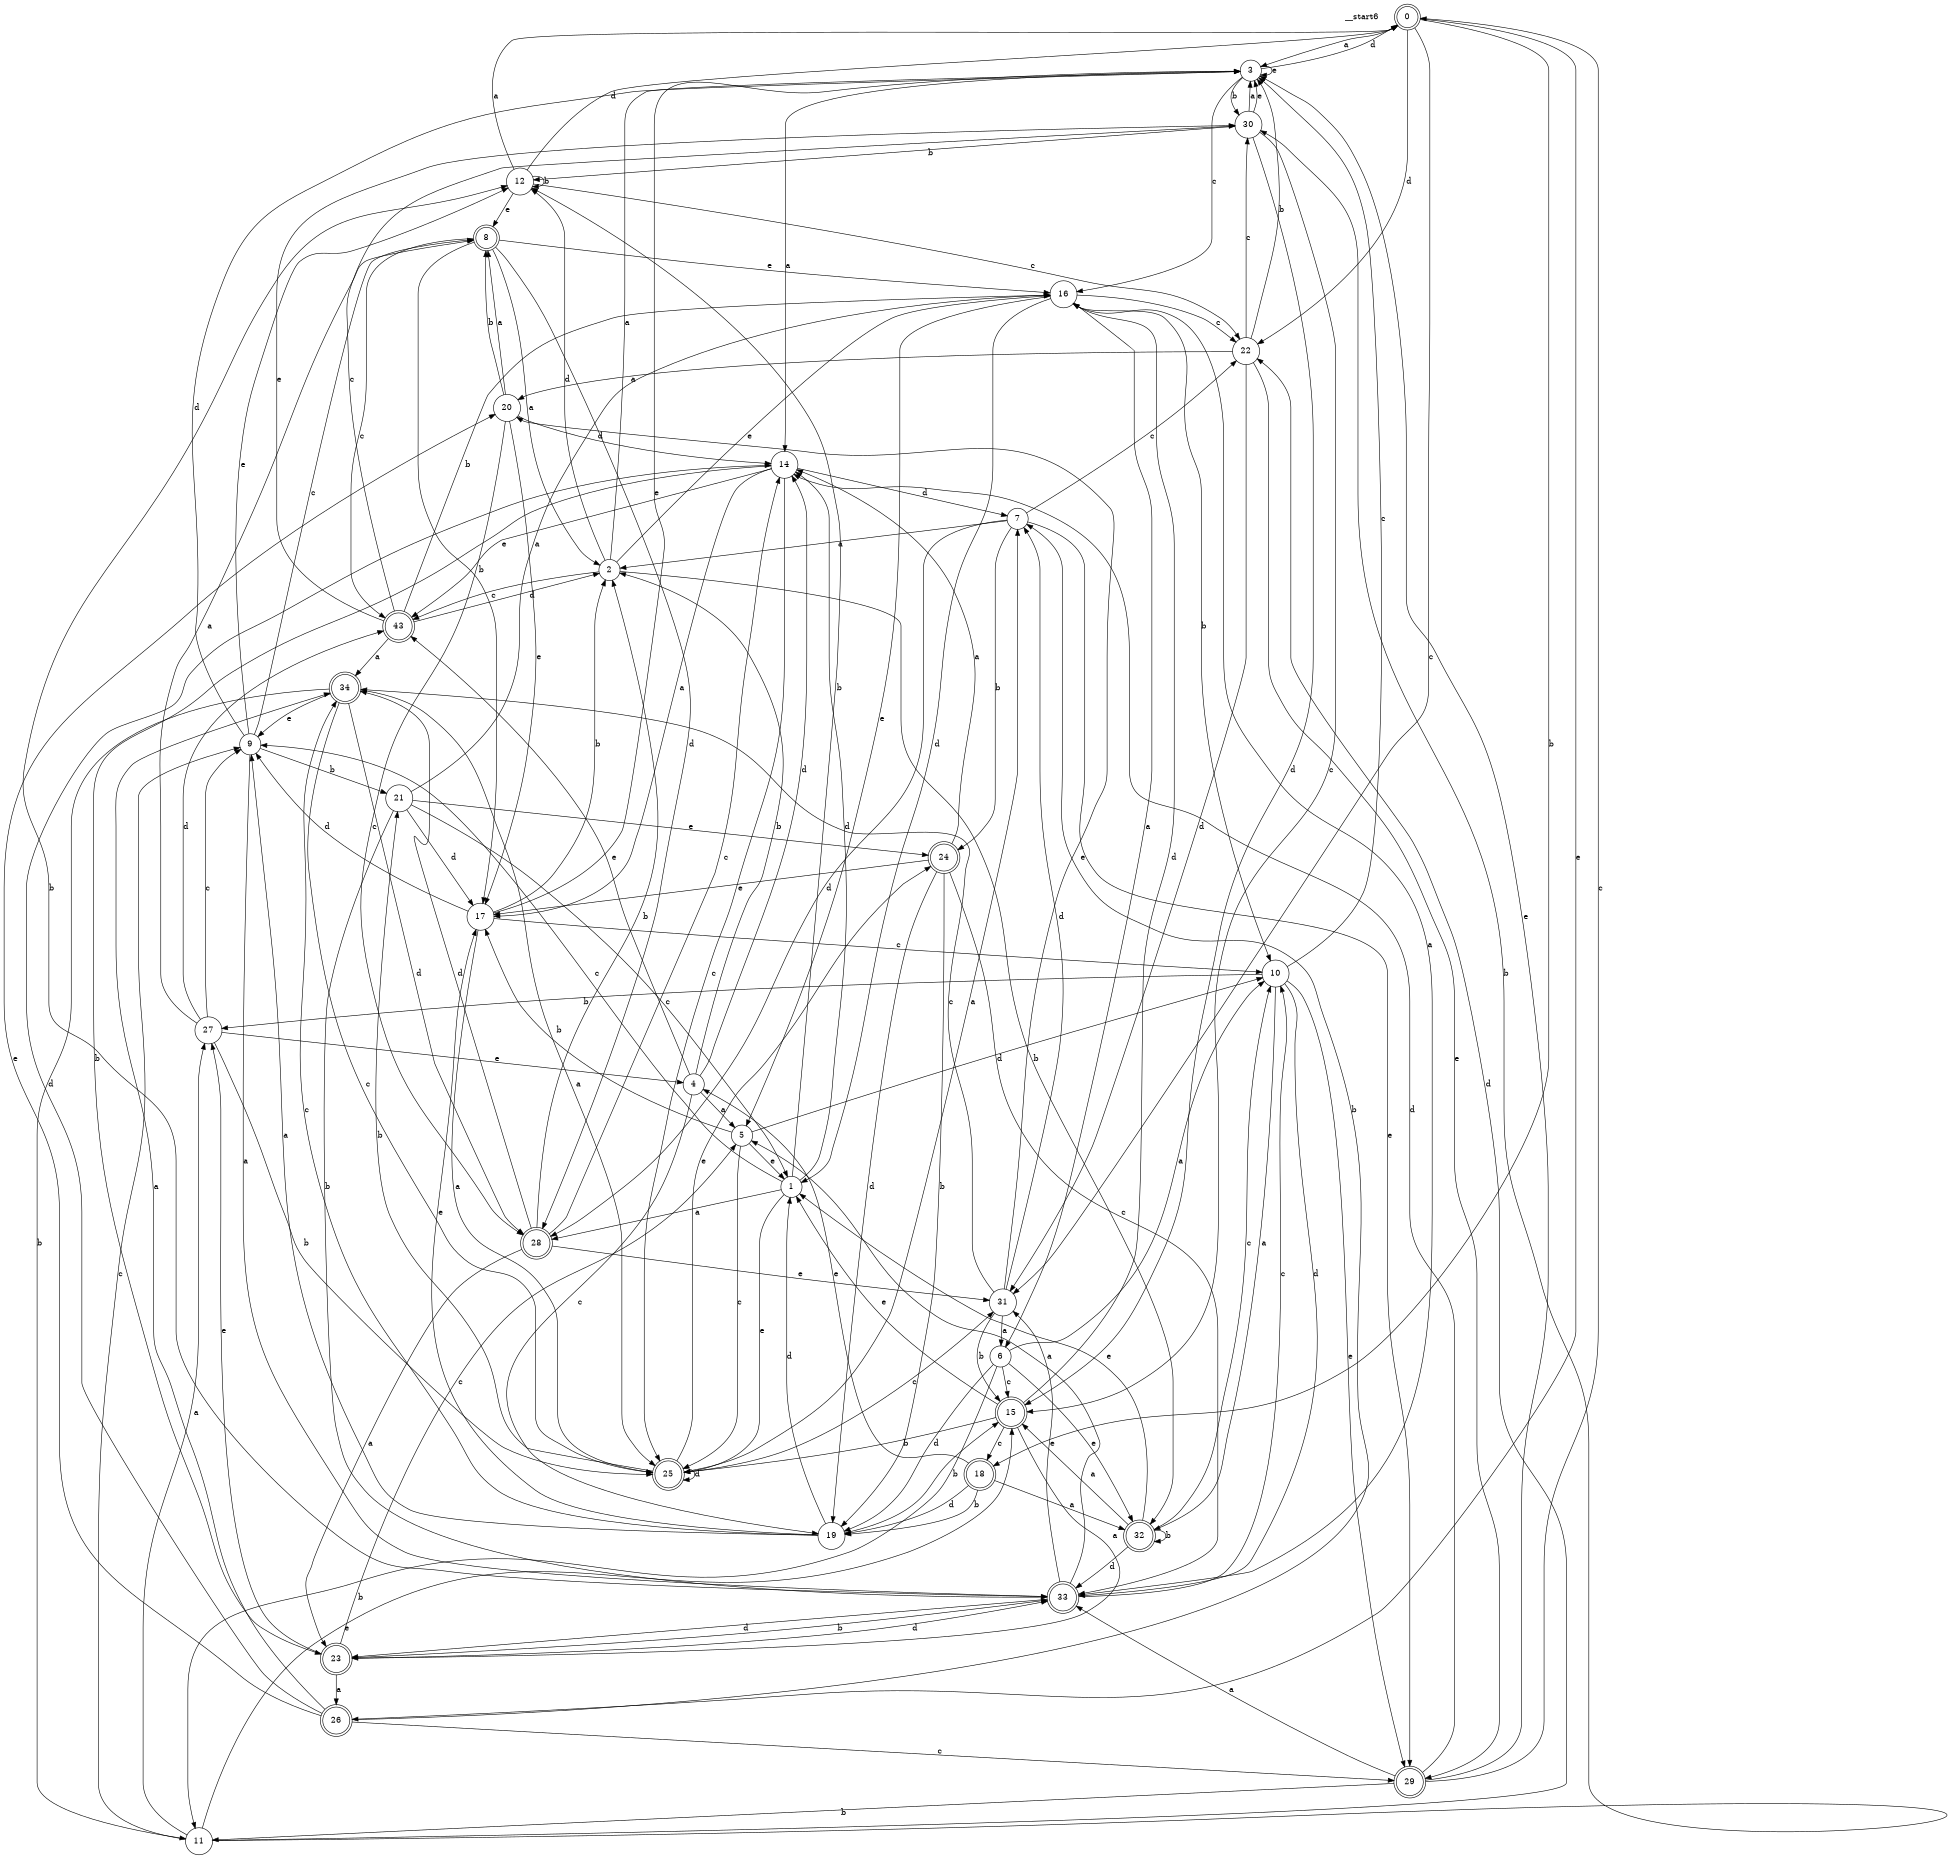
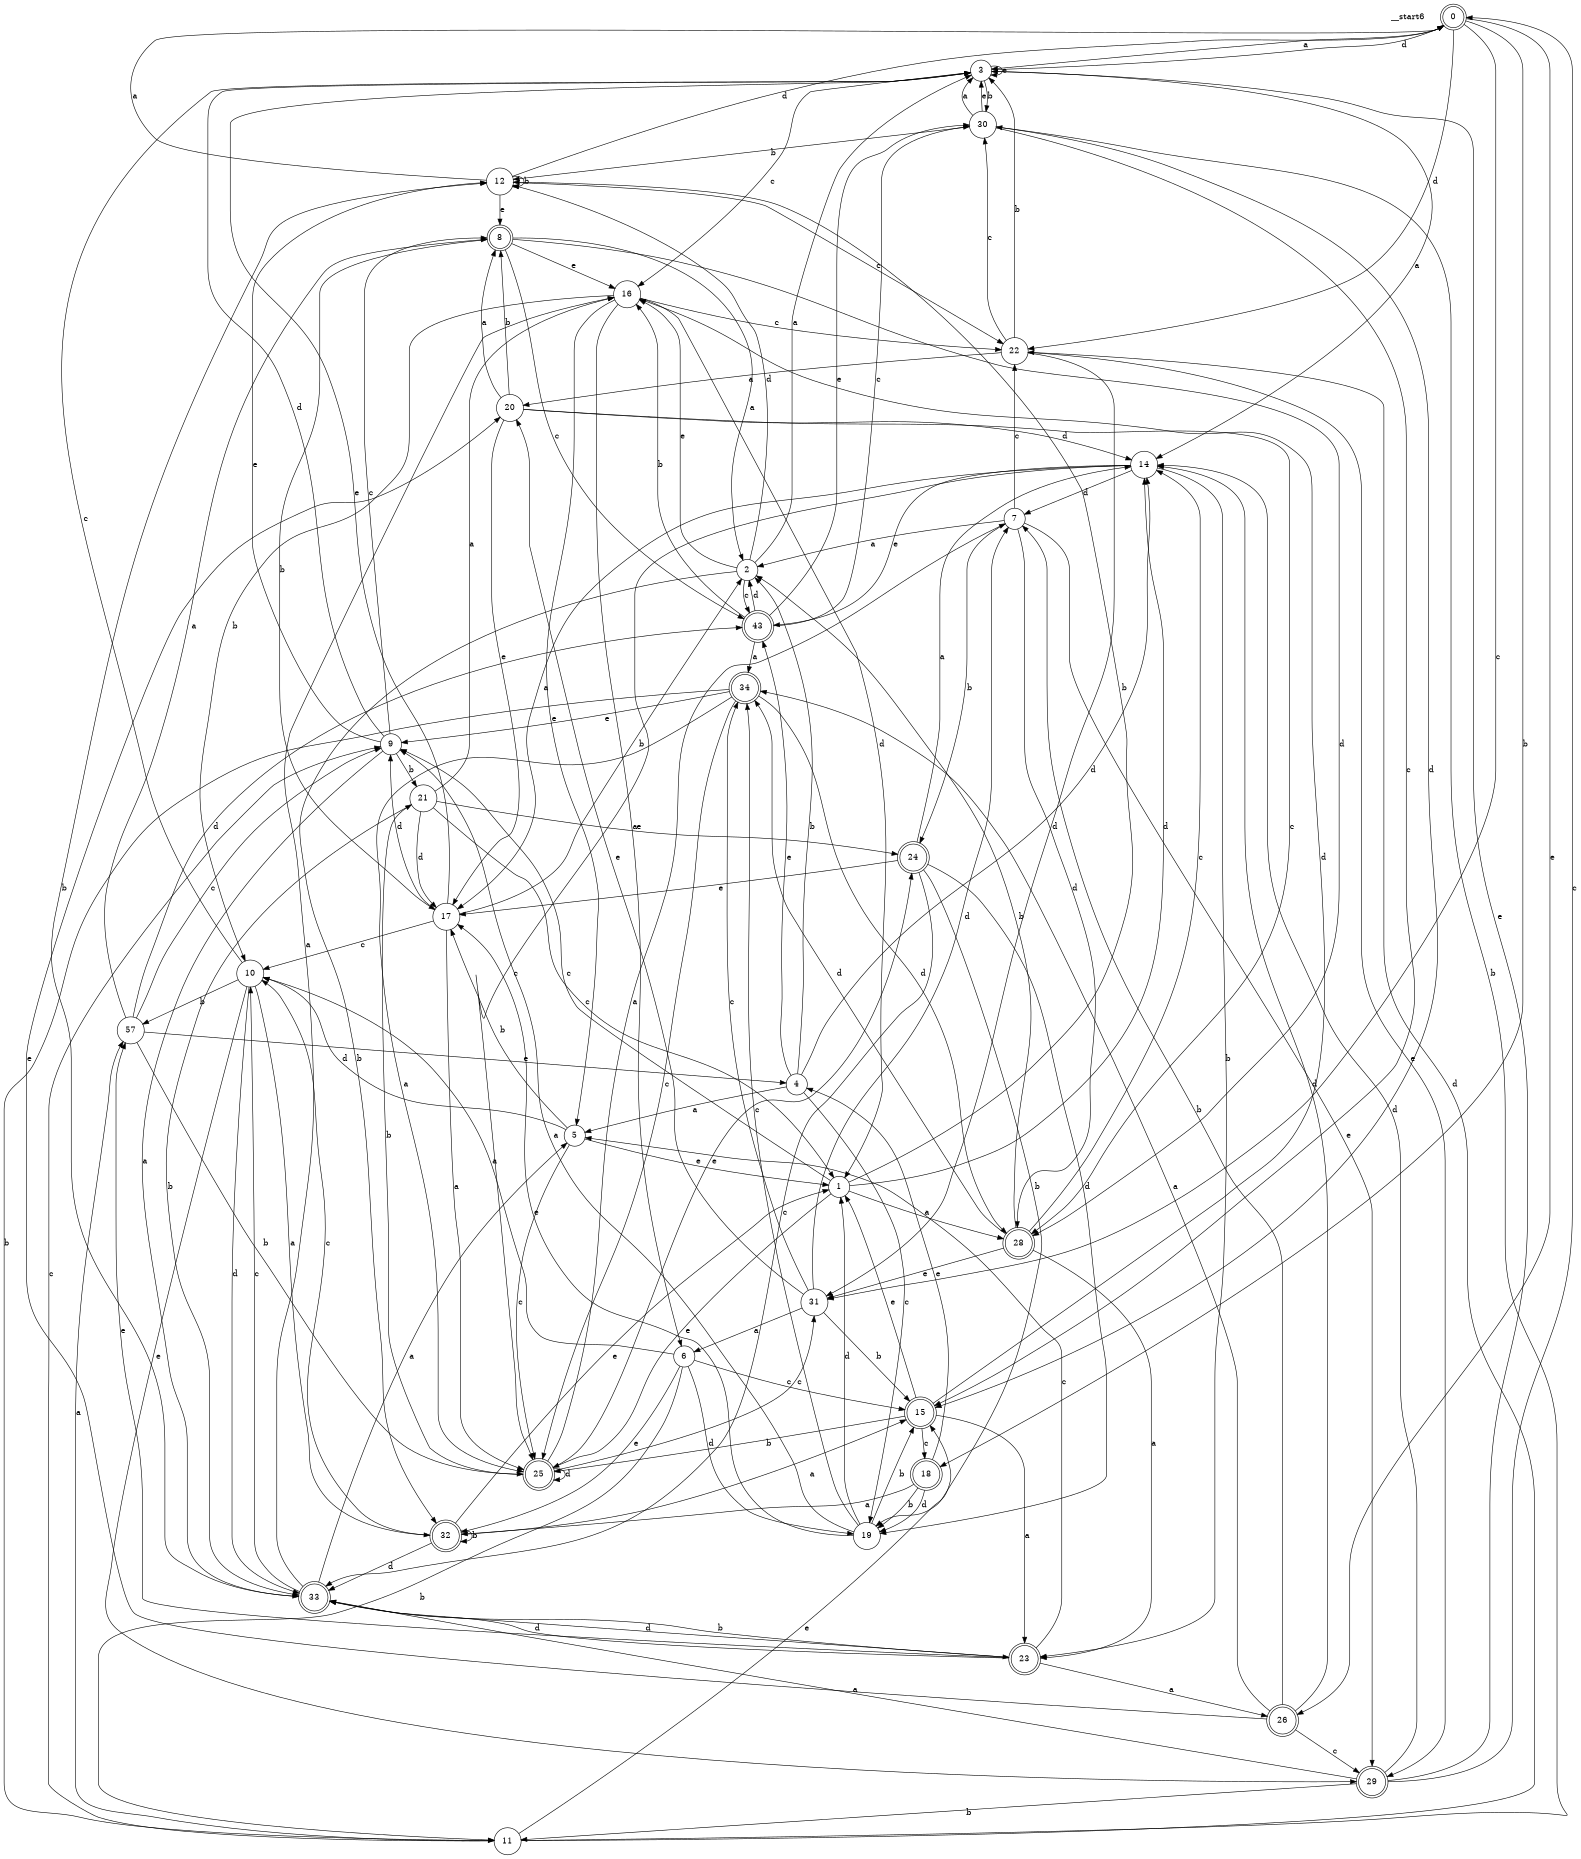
node "27": label "27" -> "57"
edge "33" -> "31": removed, label "e"
